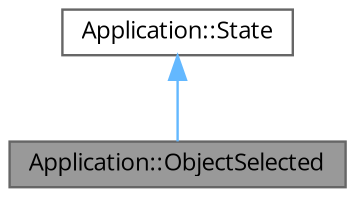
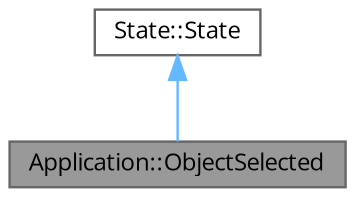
node "Application::State": label "Application::State" -> "State::State"
